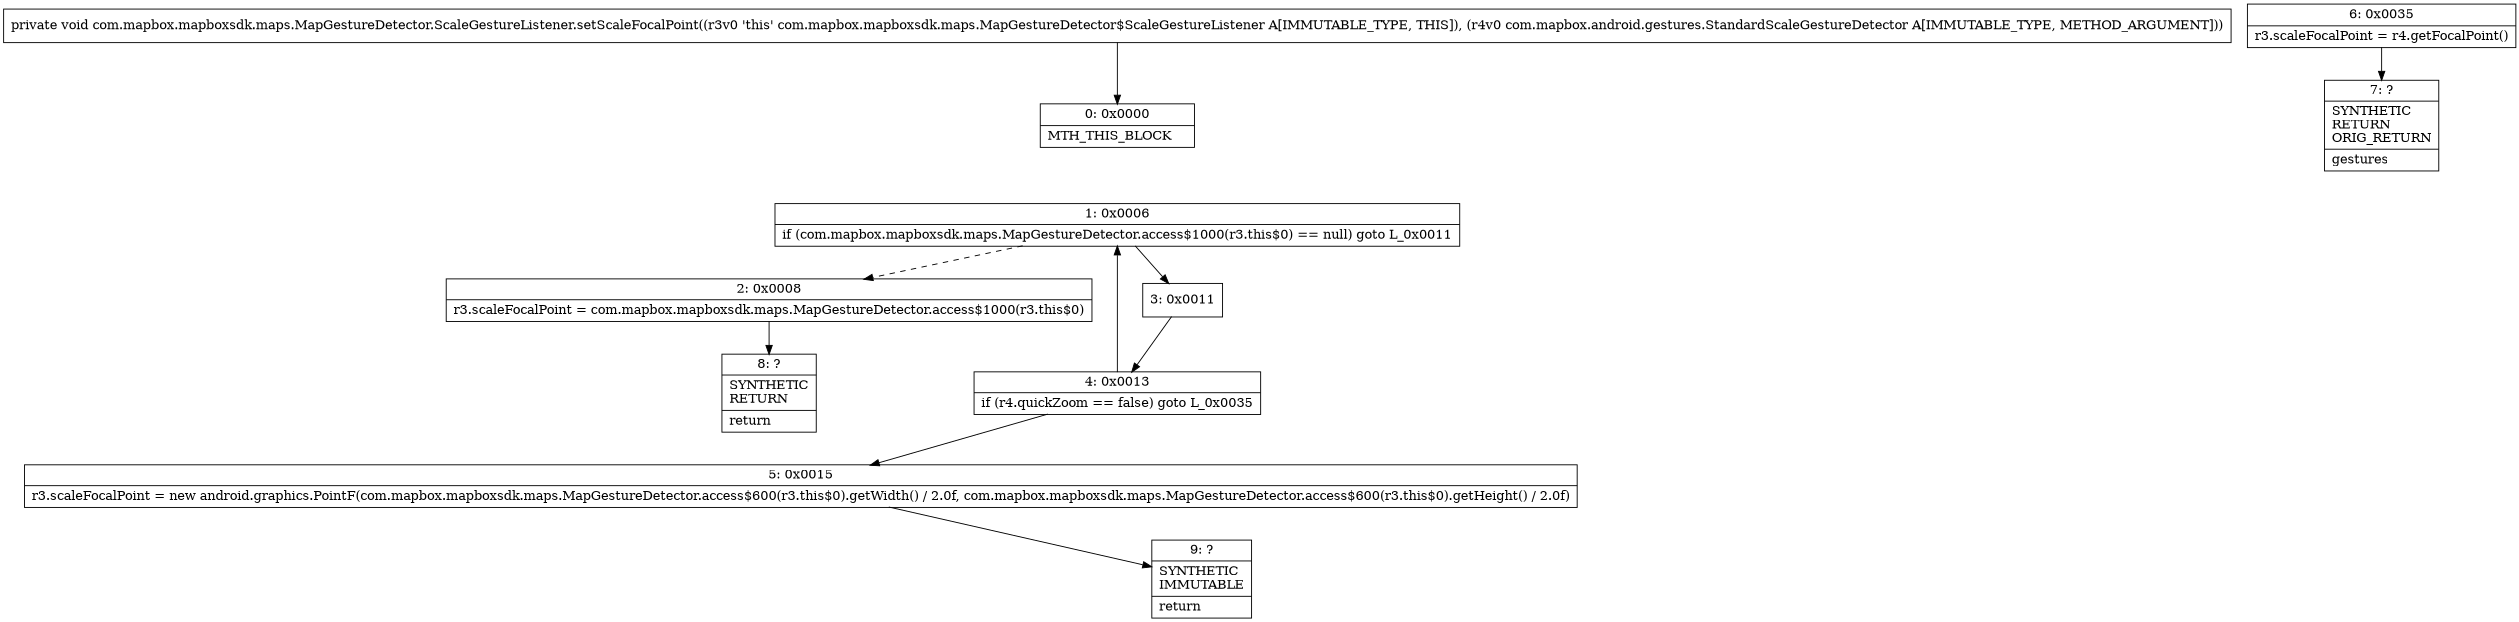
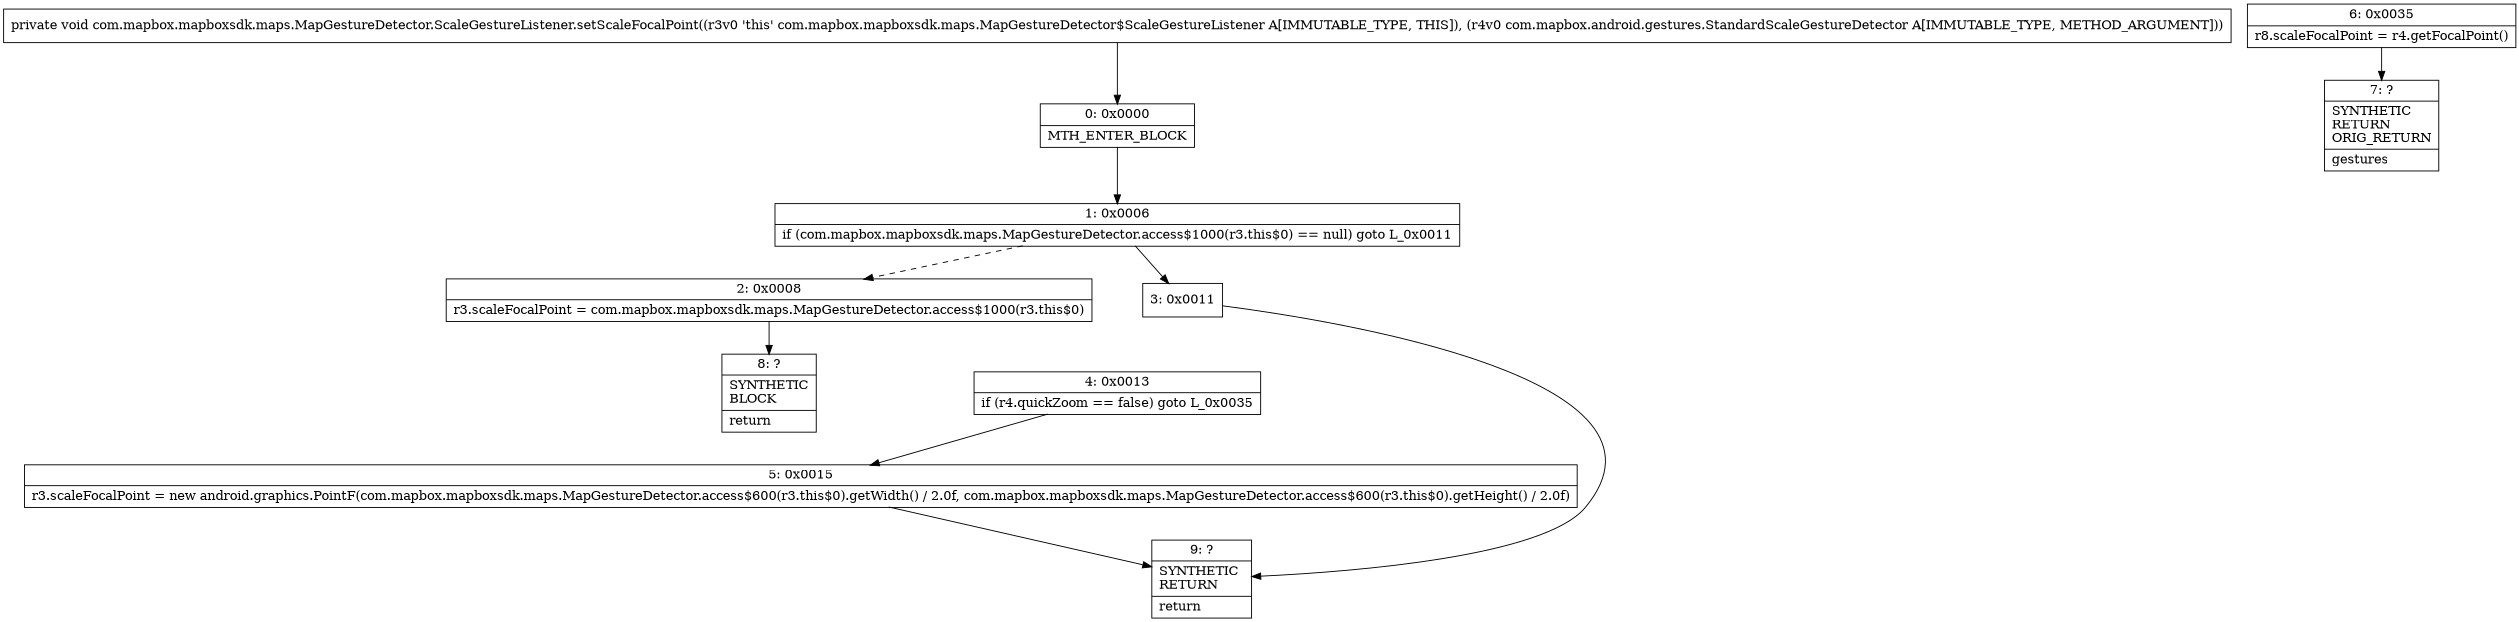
node "6: 0x0035": text "r3.scaleFocalPoint = r4.getFocalPoint()" -> "r8.scaleFocalPoint = r4.getFocalPoint()"
node "0: 0x0000": text "MTH_THIS_BLOCK" -> "MTH_ENTER_BLOCK"
edge "4: 0x0013" -> "1: 0x0006": now "0: 0x0000" -> "1: 0x0006"
edge "3: 0x0011" -> "4: 0x0013": now "3: 0x0011" -> "9: ?"
node "8: ?": text "RETURN" -> "BLOCK"
node "9: ?": text "IMMUTABLE" -> "RETURN"
